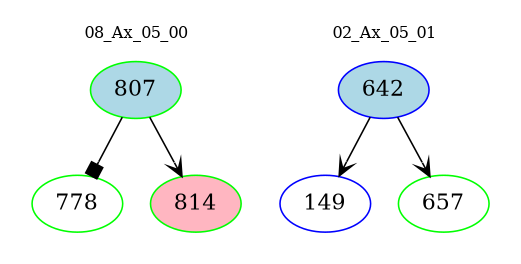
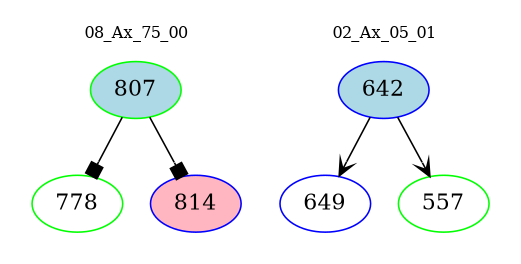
cluster "08_Ax_05_00": label "08_Ax_05_00" -> "08_Ax_75_00"
edge "807" -> "814": arrowhead vee -> box
node "814": color green -> blue
node "149": label "149" -> "649"
node "657": label "657" -> "557"
